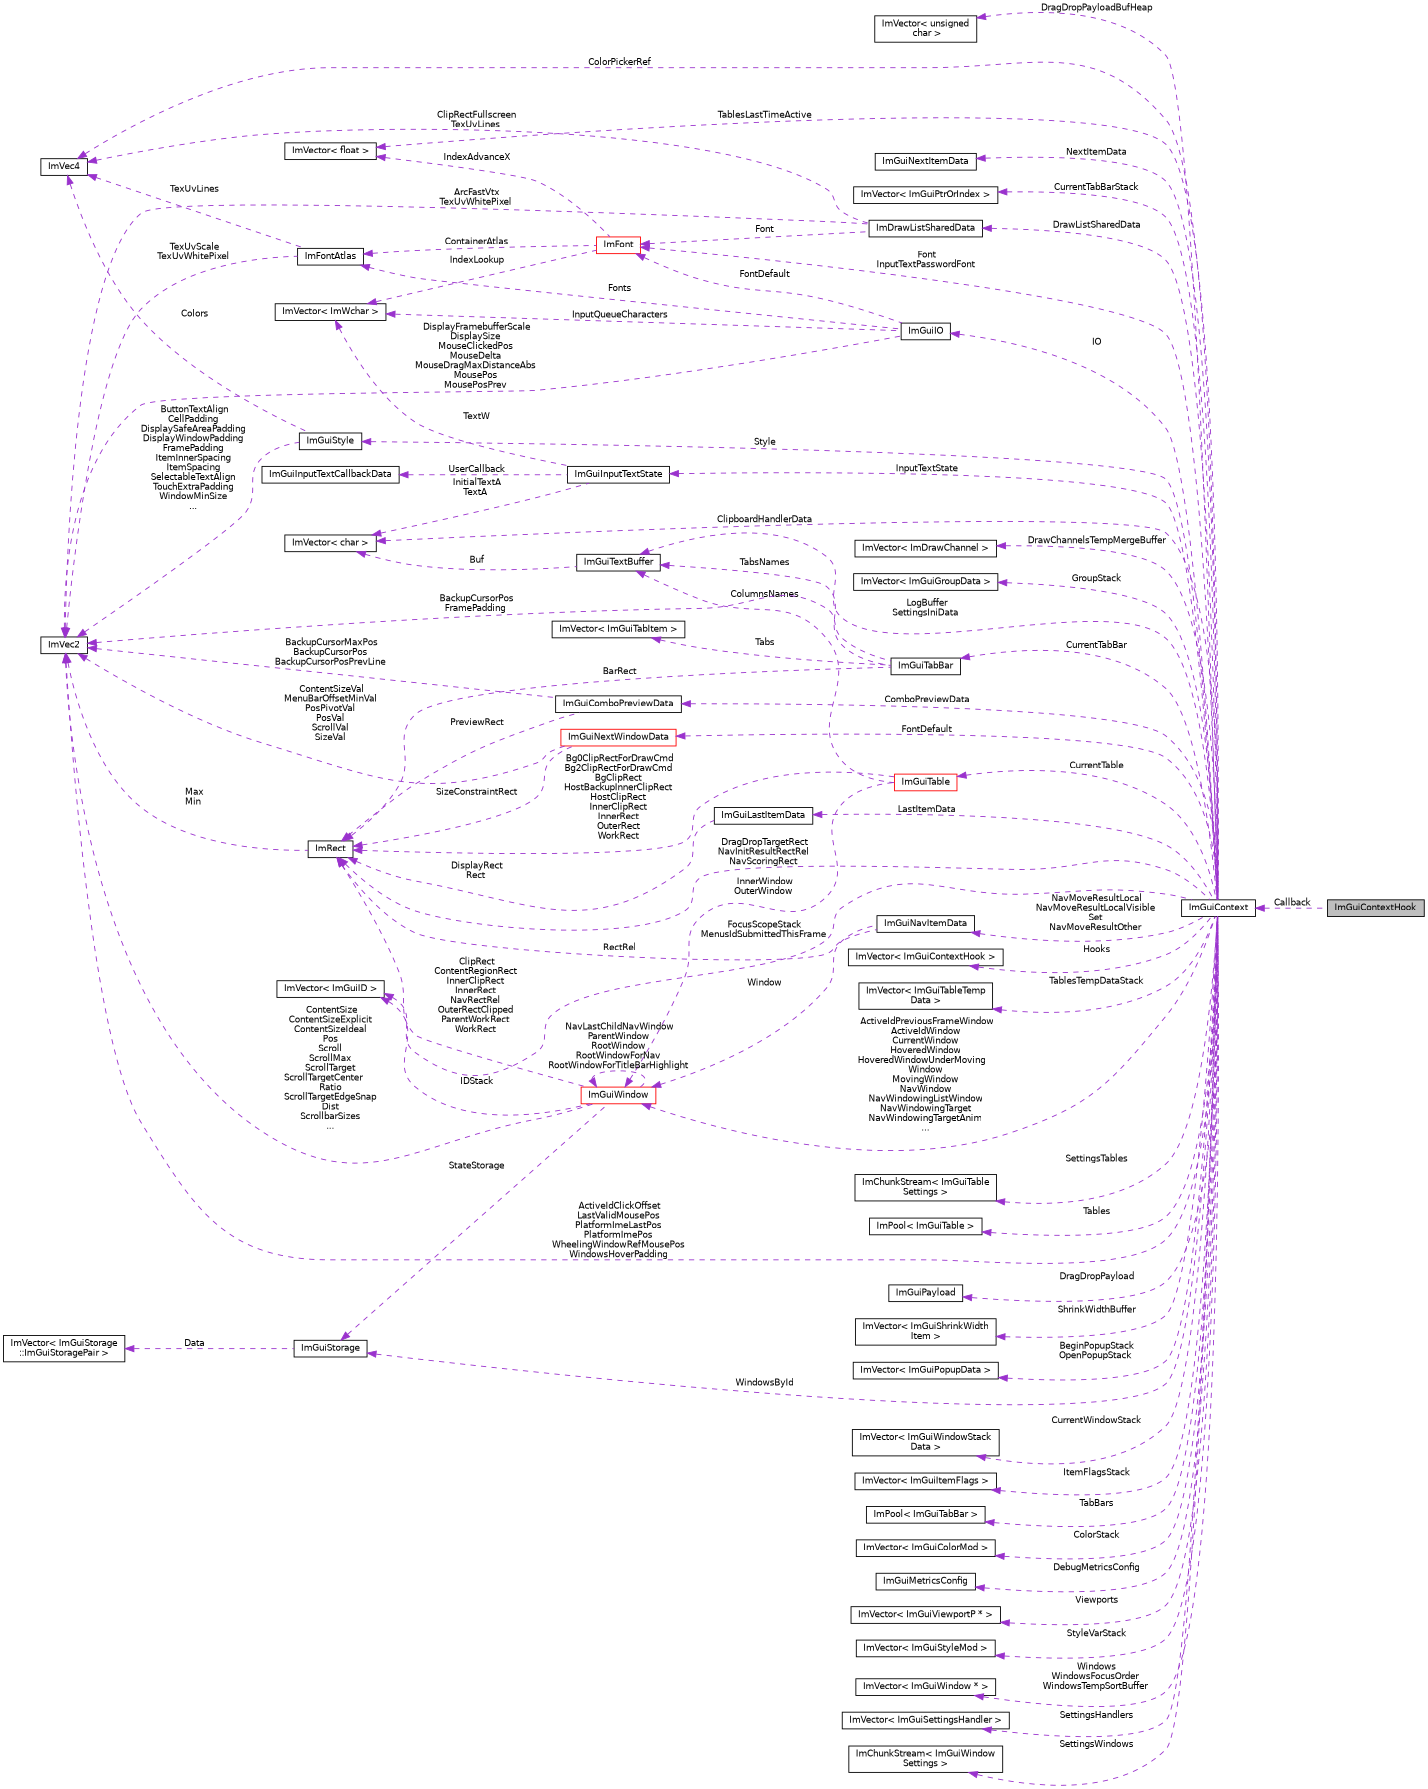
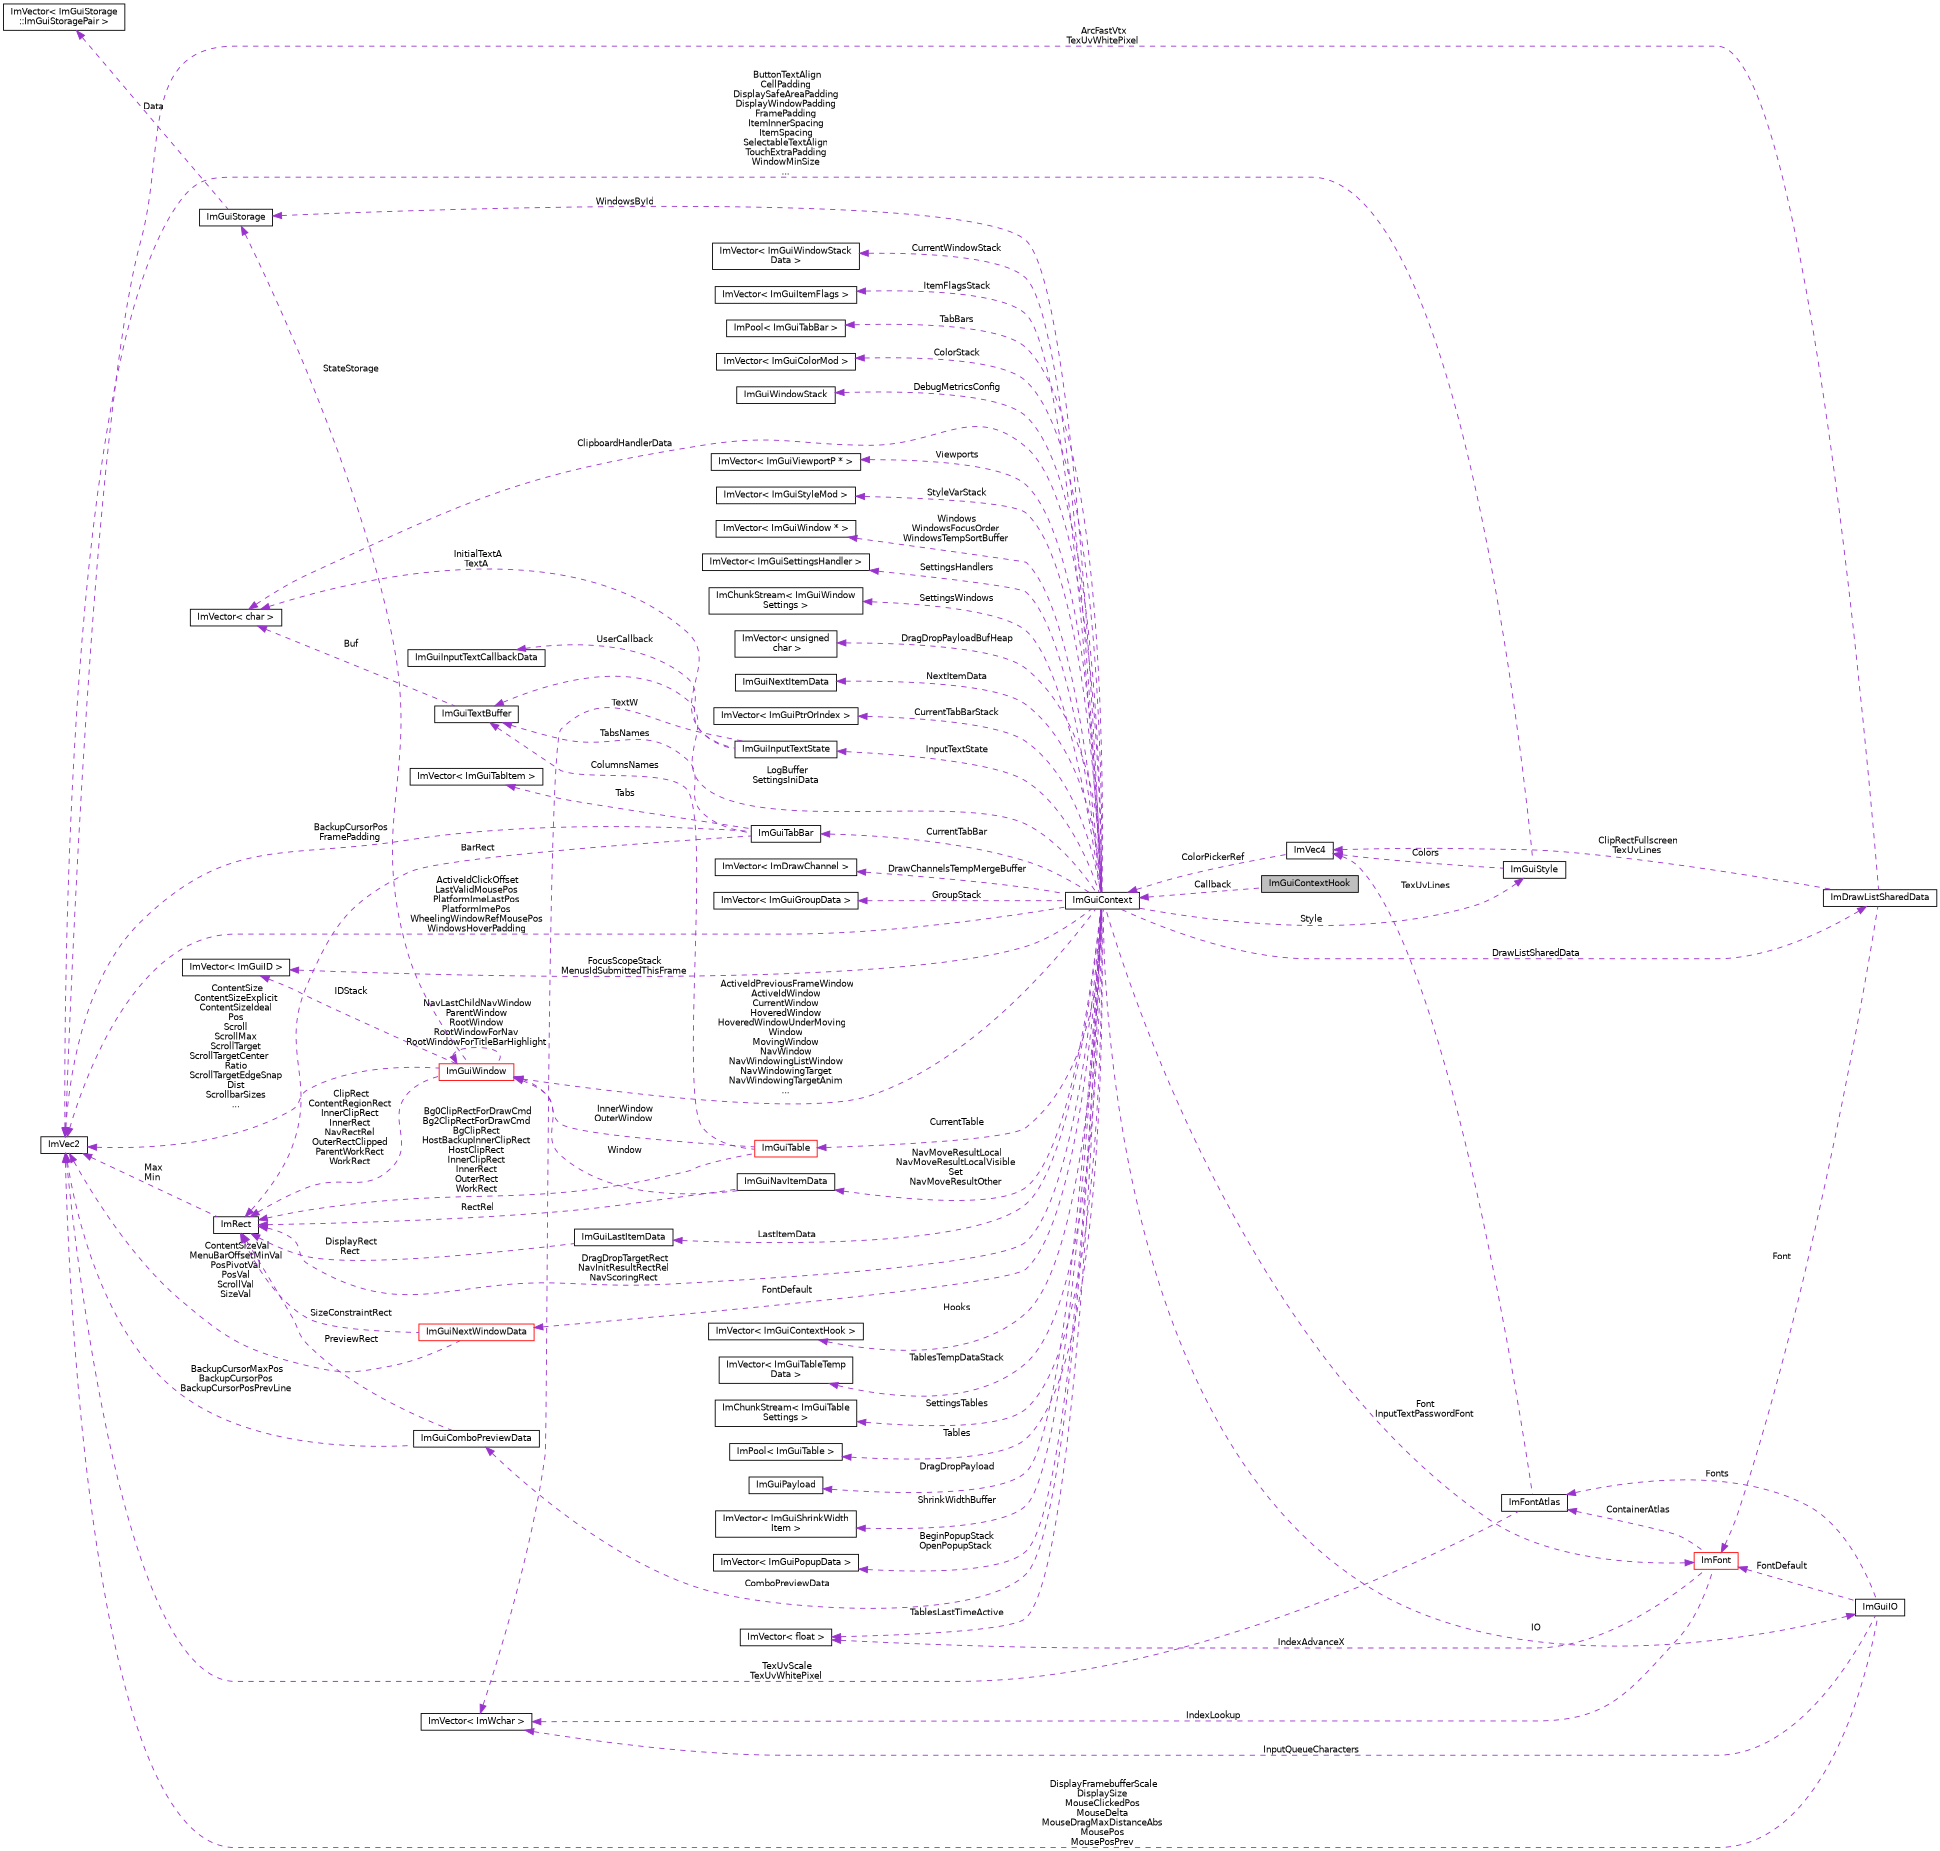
edge "ImGuiContext" -> "ImVec4": reversed
node "ImGuiMetricsConfig": label "ImGuiMetricsConfig" -> "ImGuiWindowStack"
